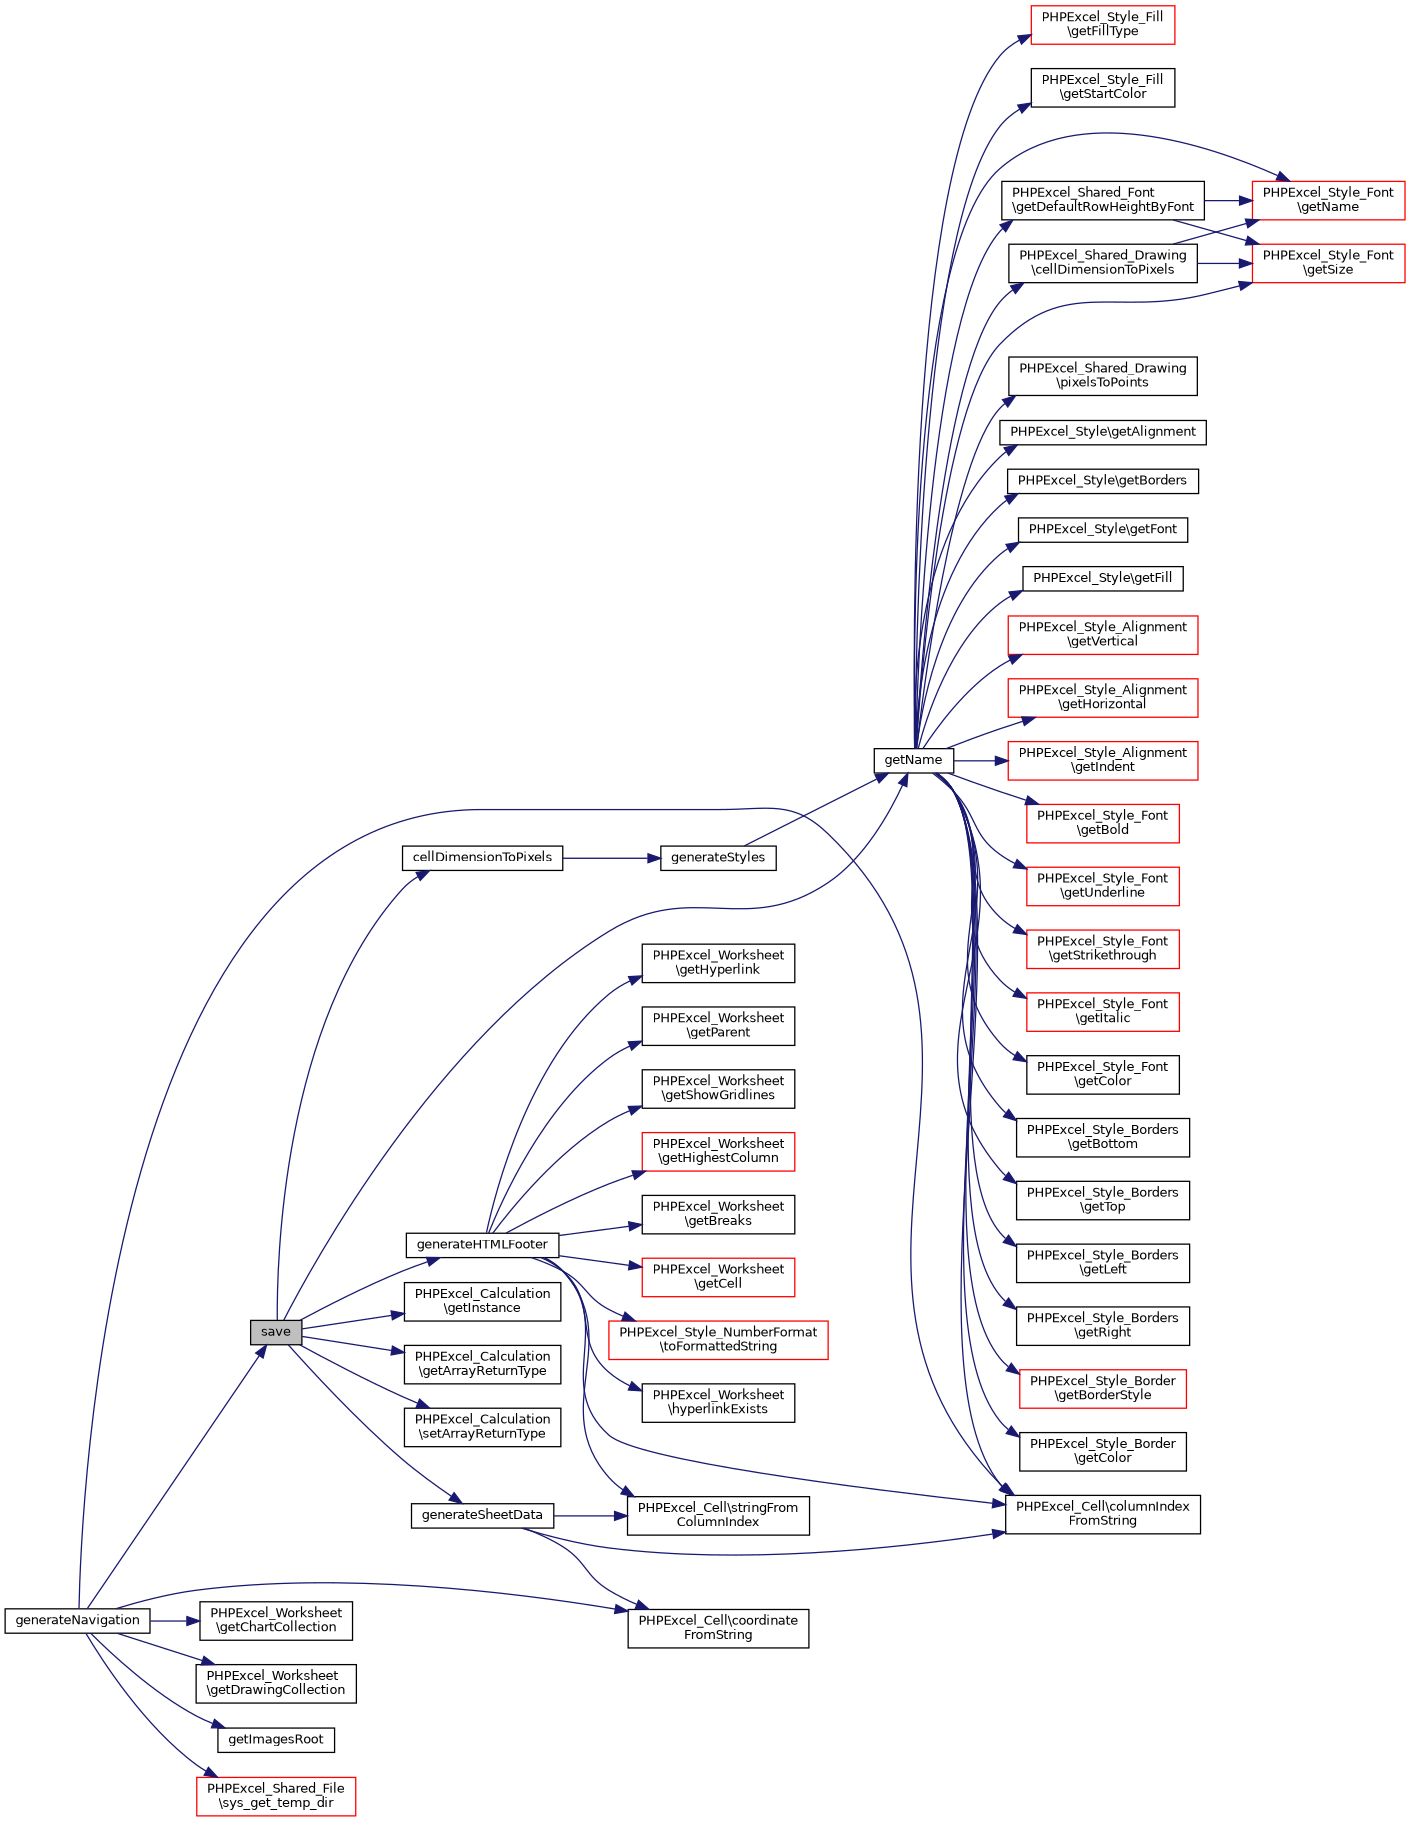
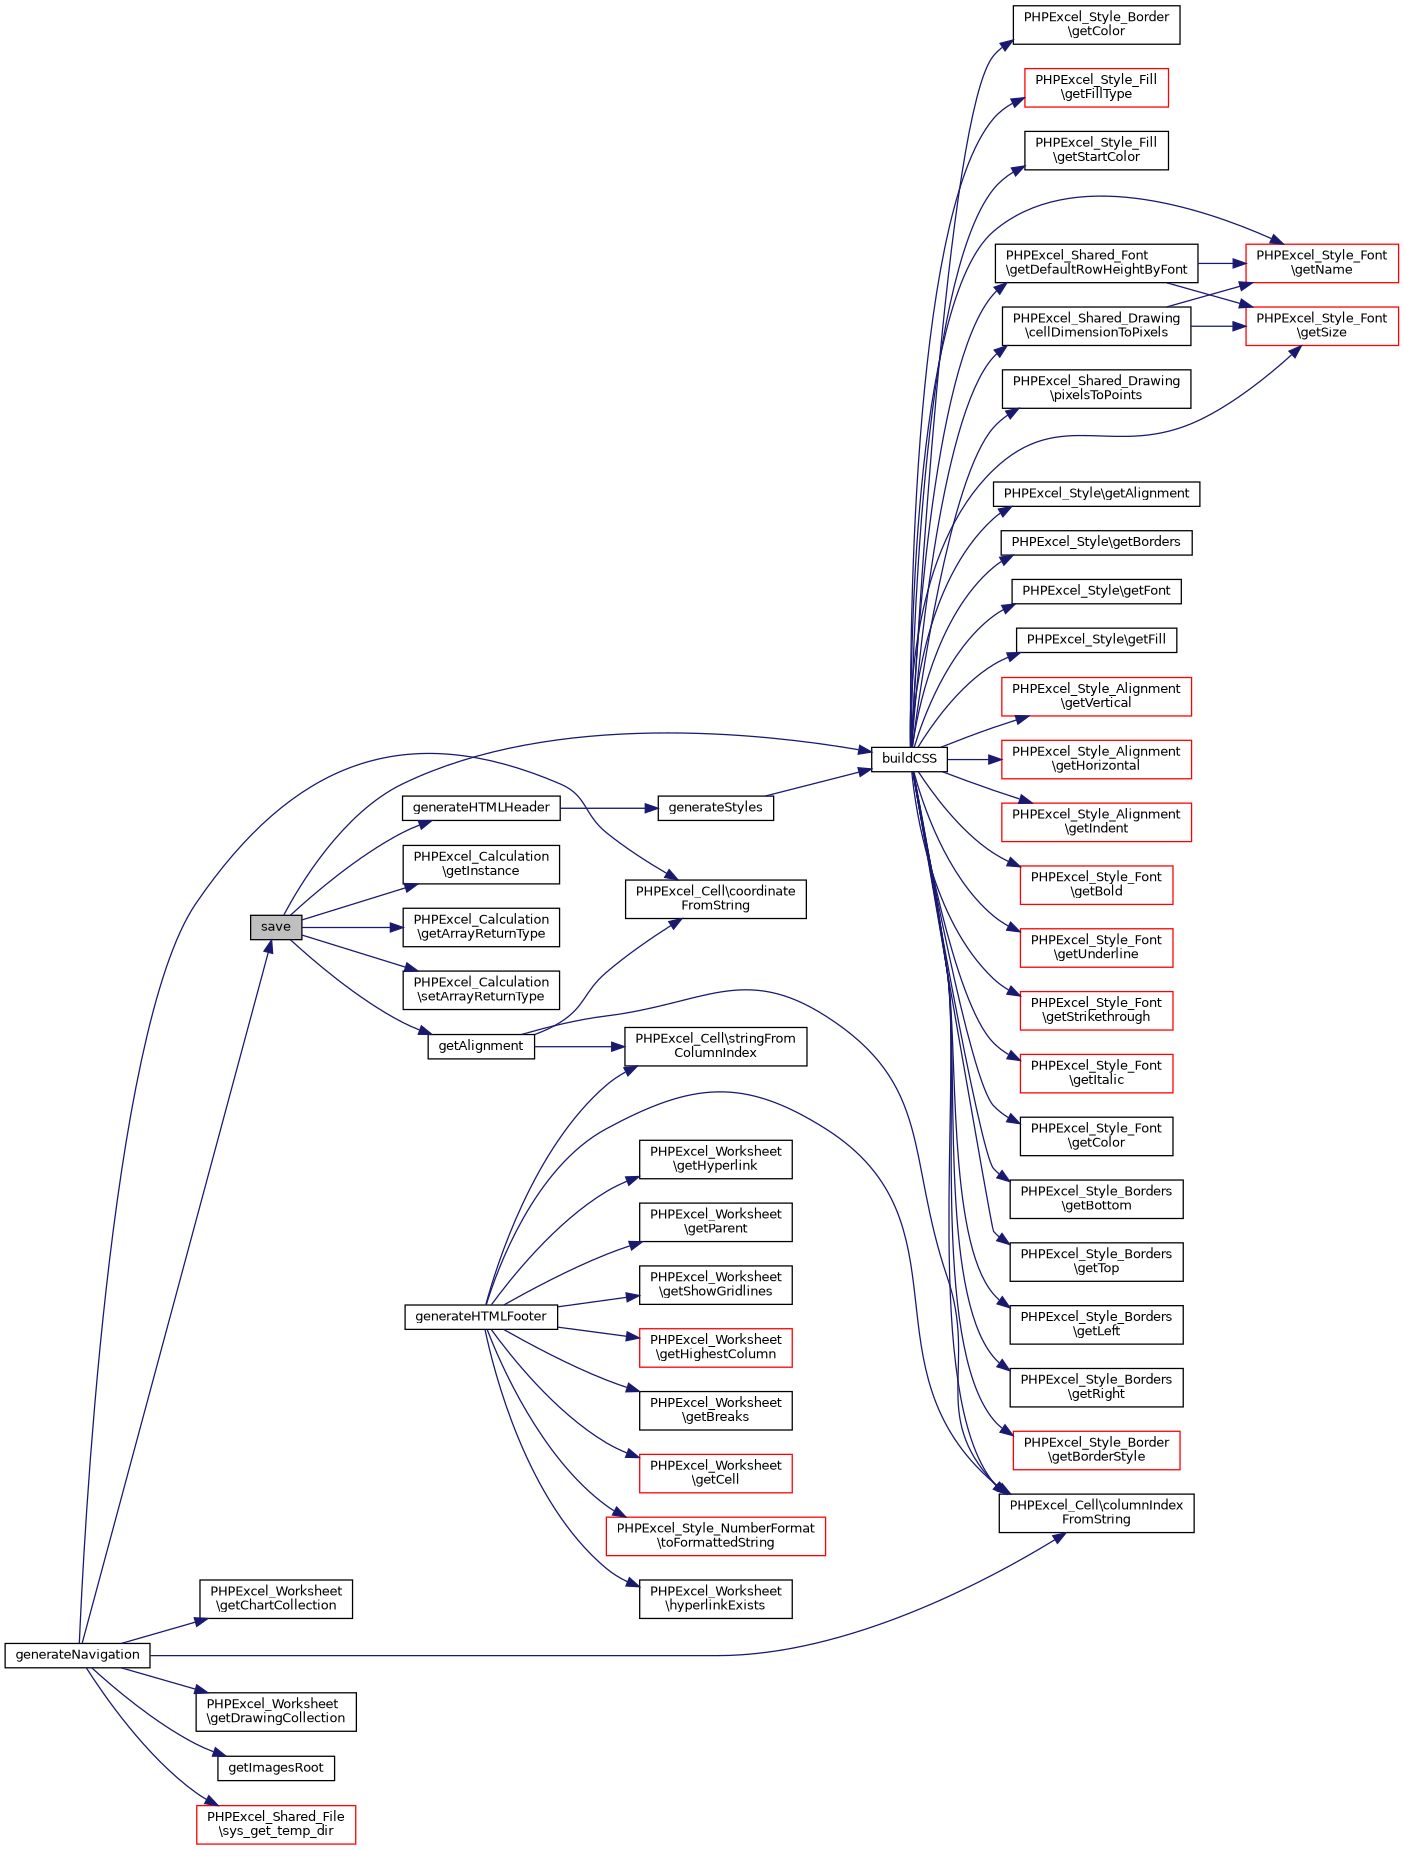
node "getName": label "getName" -> "buildCSS"
node "cellDimensionToPixels": label "cellDimensionToPixels" -> "generateHTMLHeader"
edge "save" -> "generateHTMLFooter": removed
node "generateSheetData": label "generateSheetData" -> "getAlignment"
